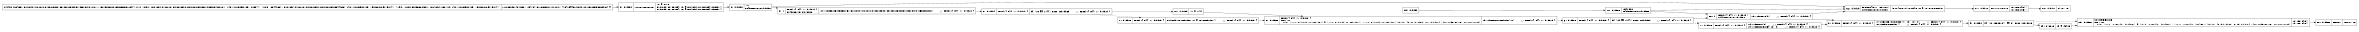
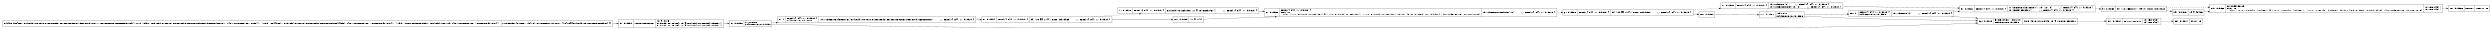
node "1: 0x000c": text "MTH" -> "SYNTHETIC"
node "16: 0x0040": text "Splitter:B:1:0x000c" -> "IBinder:B:1:0x000c"
edge "6: 0x0018" -> "15: ?": now "6: 0x0018" -> "13: 0x003b"
